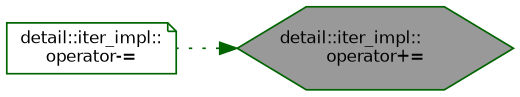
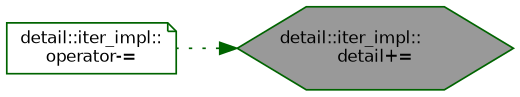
node "detail::iter_impl:: operator+=": label "detail::iter_impl:: operator+=" -> "detail::iter_impl:: detail+="
